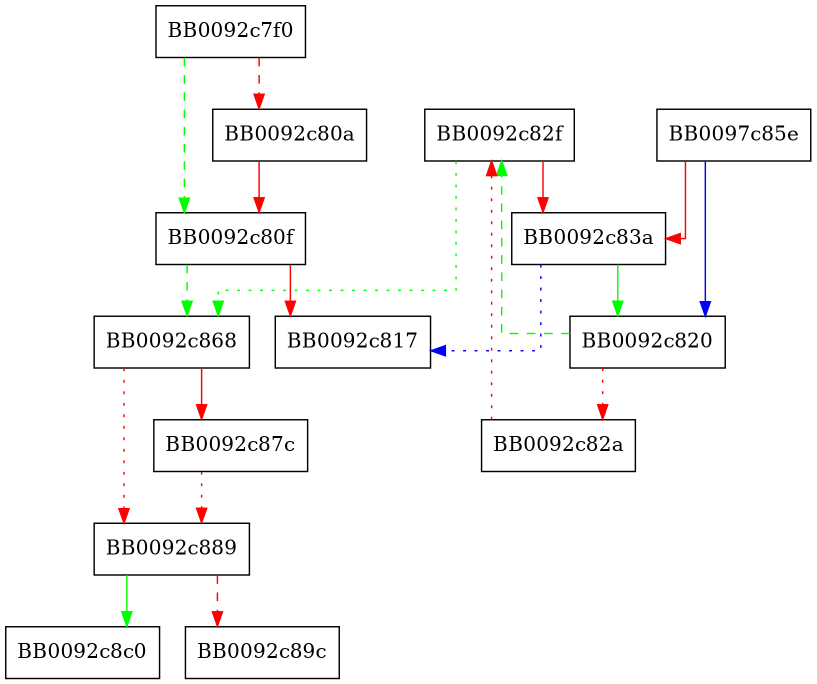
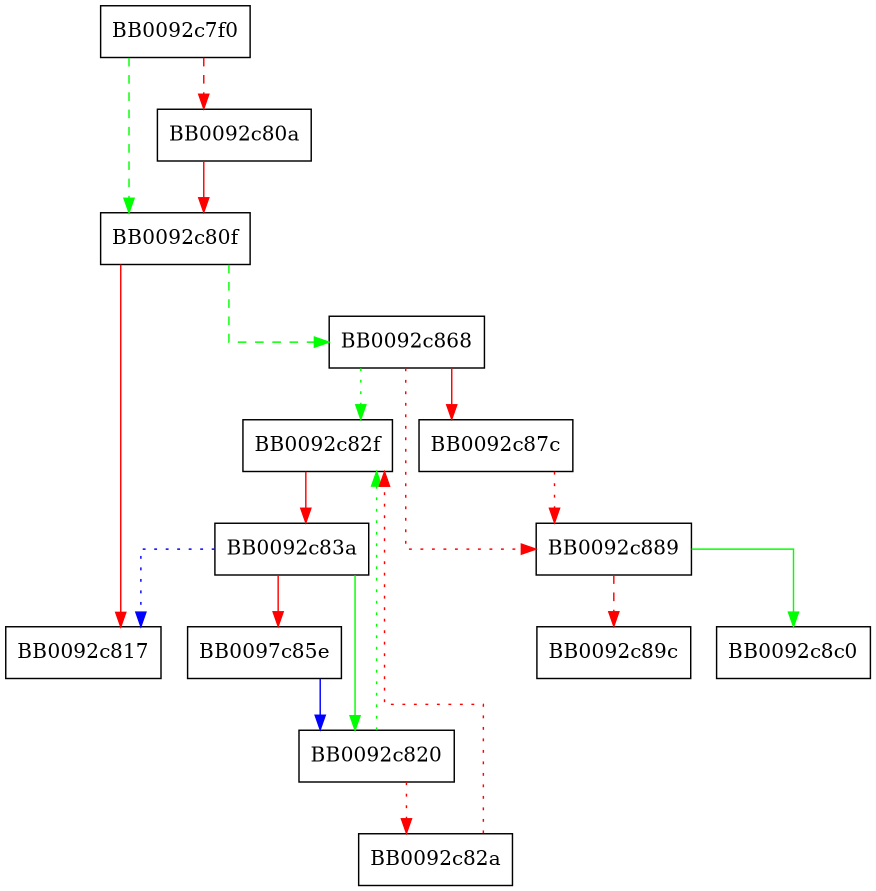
edge "BB0097c85e" -> "BB0092c83a": reversed
edge "BB0092c820" -> "BB0092c82f": style dashed -> dotted
edge "BB0092c82f" -> "BB0092c868": reversed
